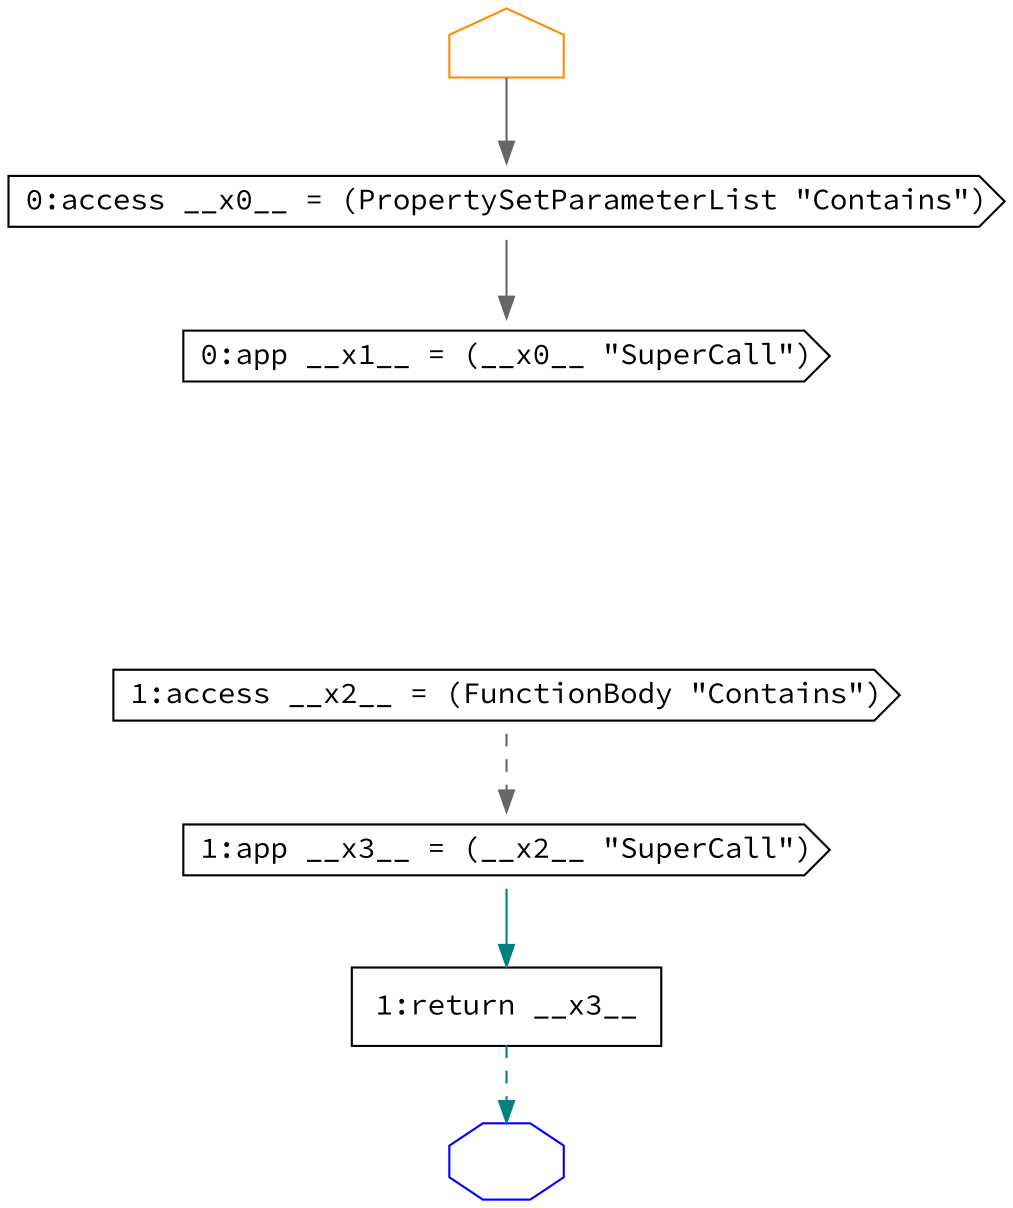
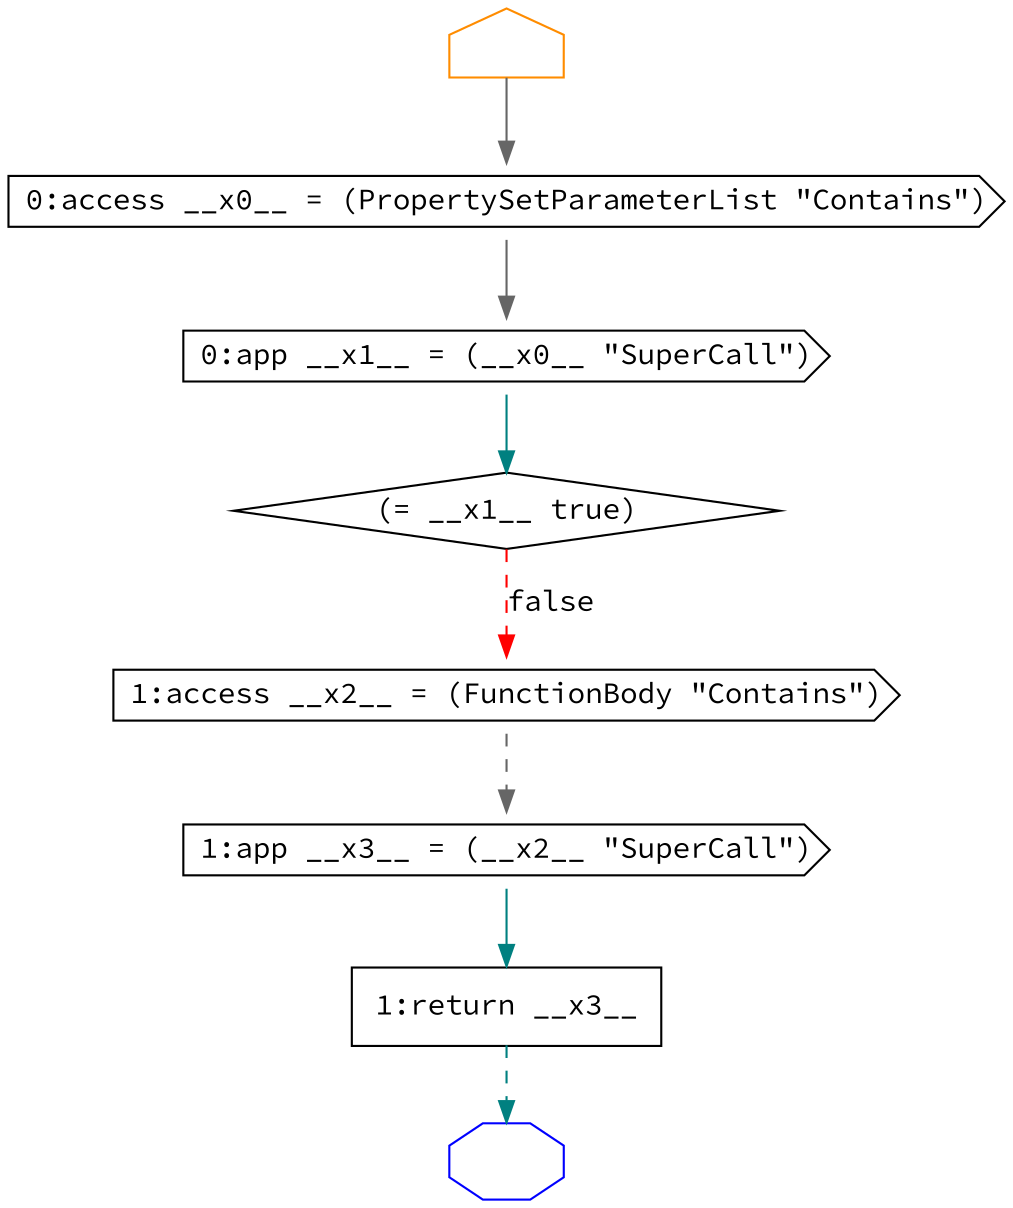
node "(= __x1__ true)": added
